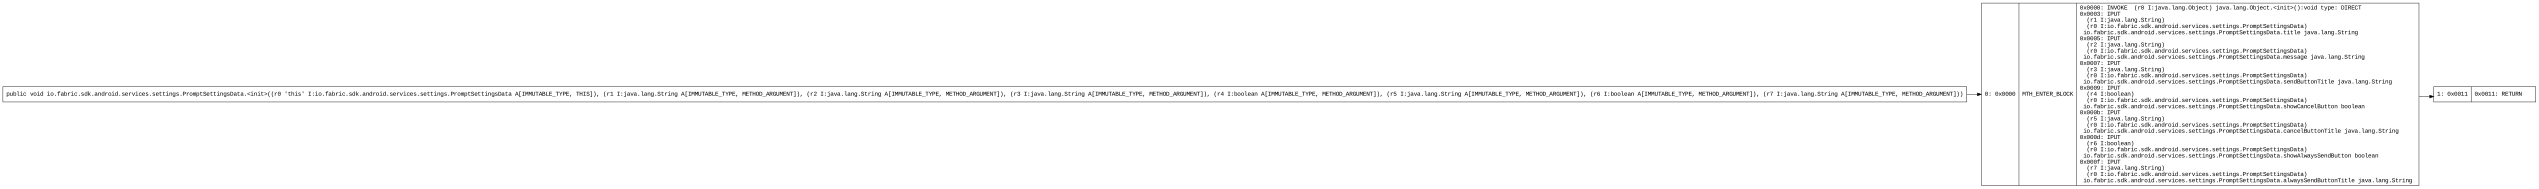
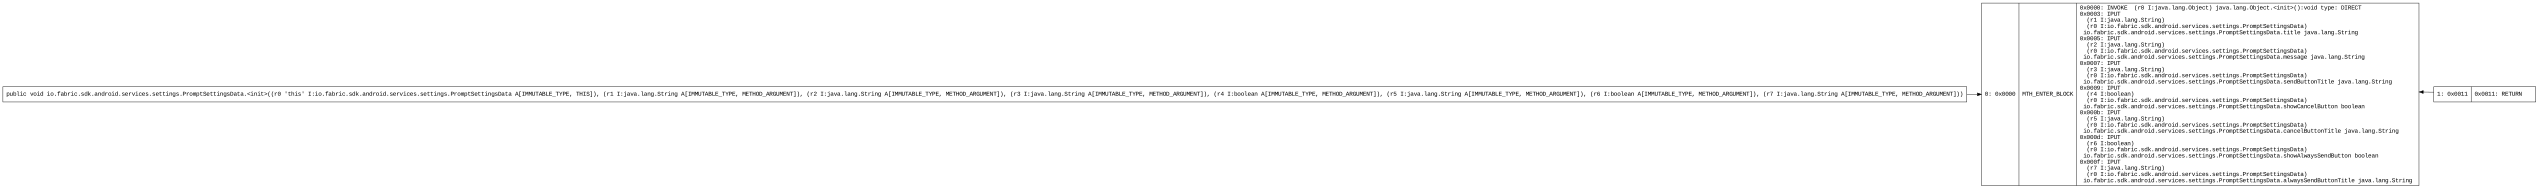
edge "0: 0x0000" -> "1: 0x0011": reversed
